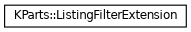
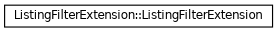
node "KParts::ListingFilterExtension": label "KParts::ListingFilterExtension" -> "ListingFilterExtension::ListingFilterExtension"
